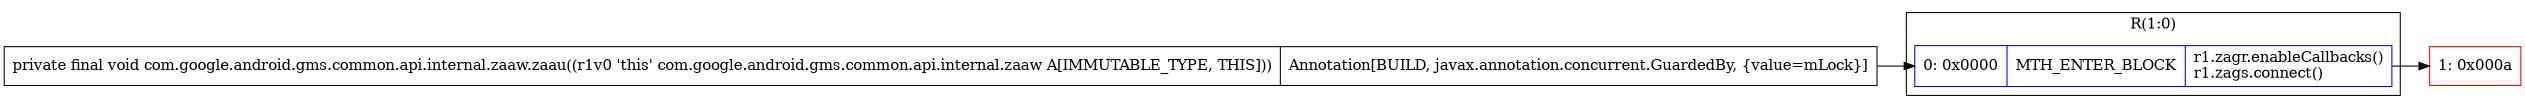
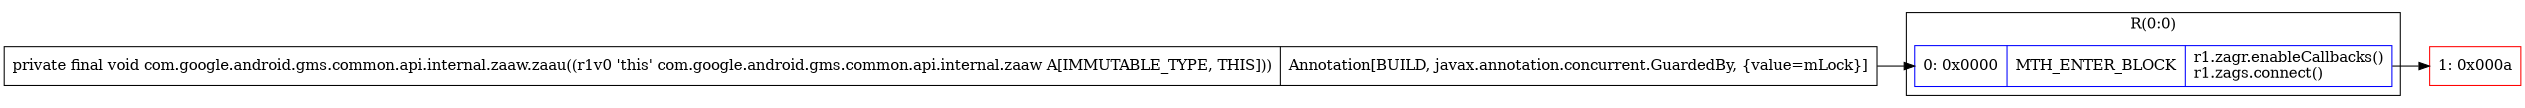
cluster "R(1:0)": label "R(1:0)" -> "R(0:0)"
